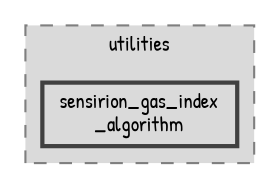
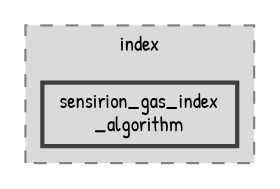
cluster "utilities": label "utilities" -> "index"
